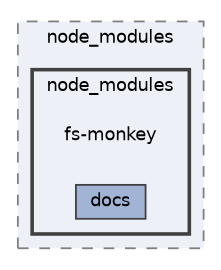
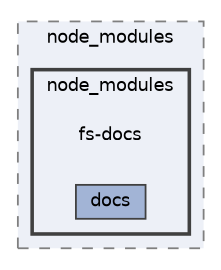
node "fs-monkey": label "fs-monkey" -> "fs-docs"
